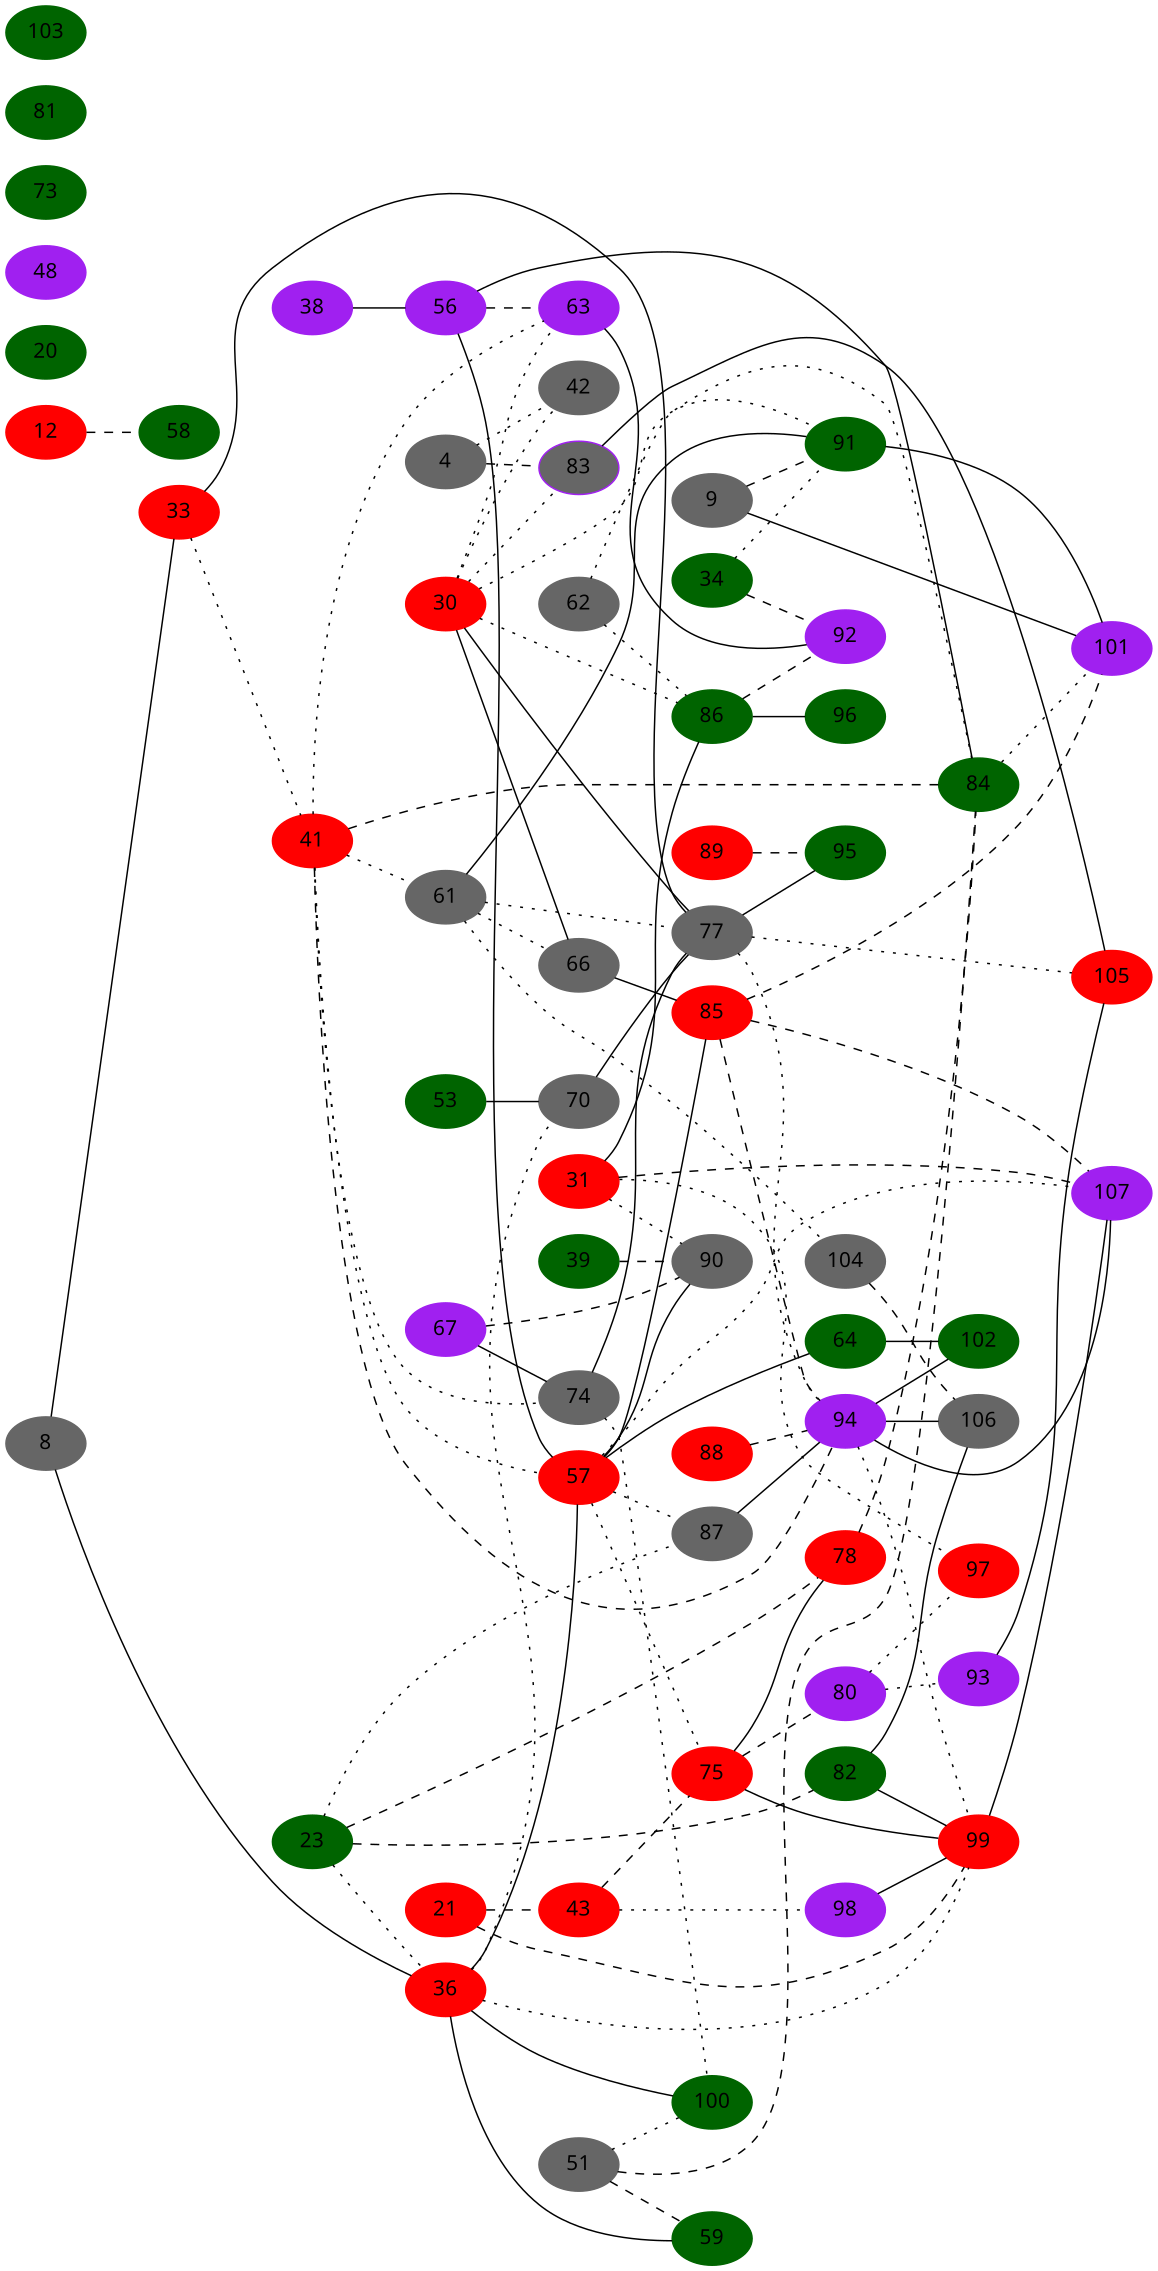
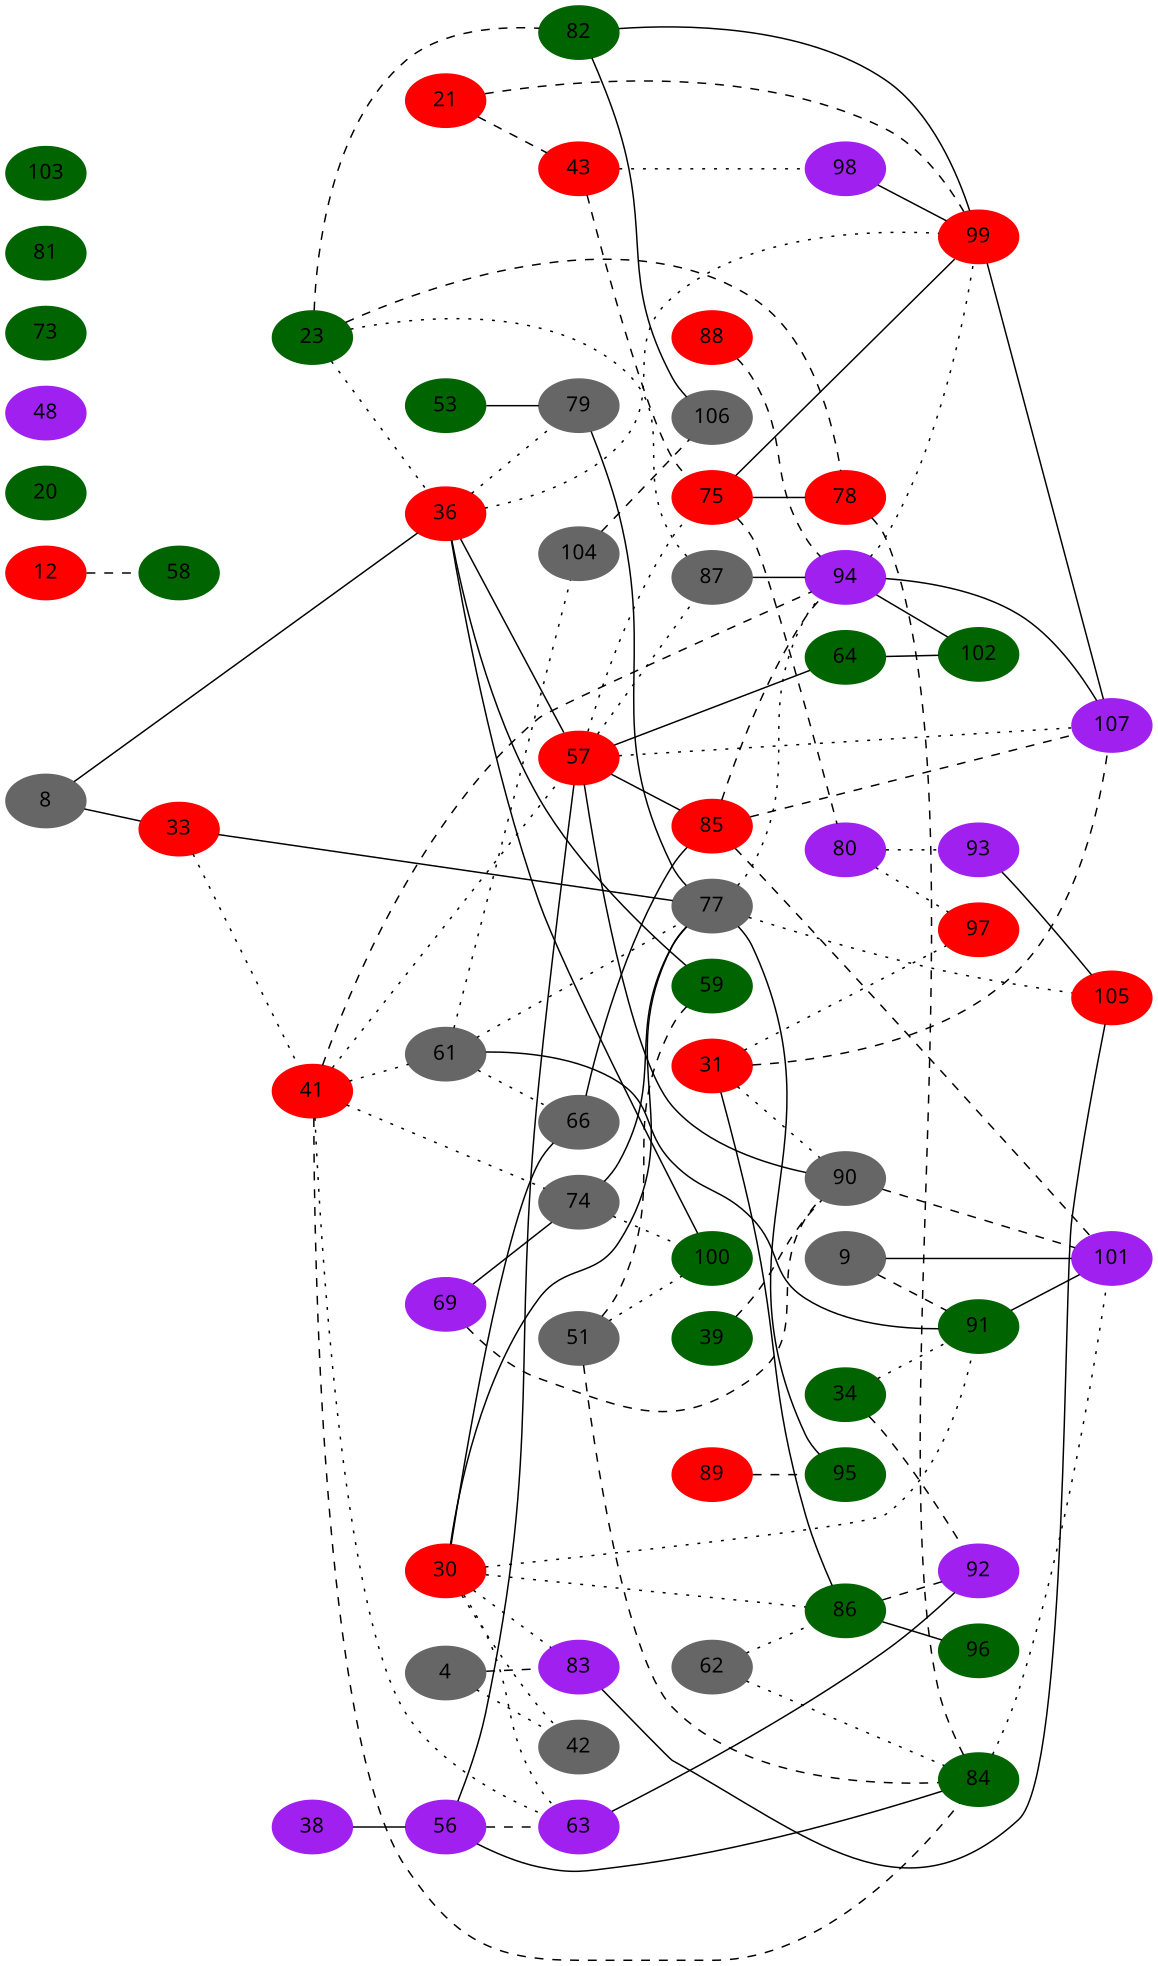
node "83": fillcolor gray40 -> purple
node "70": label "70" -> "79"
edge "90" -- "101": added
node "67": label "67" -> "69"
edge "94" -- "106": removed
